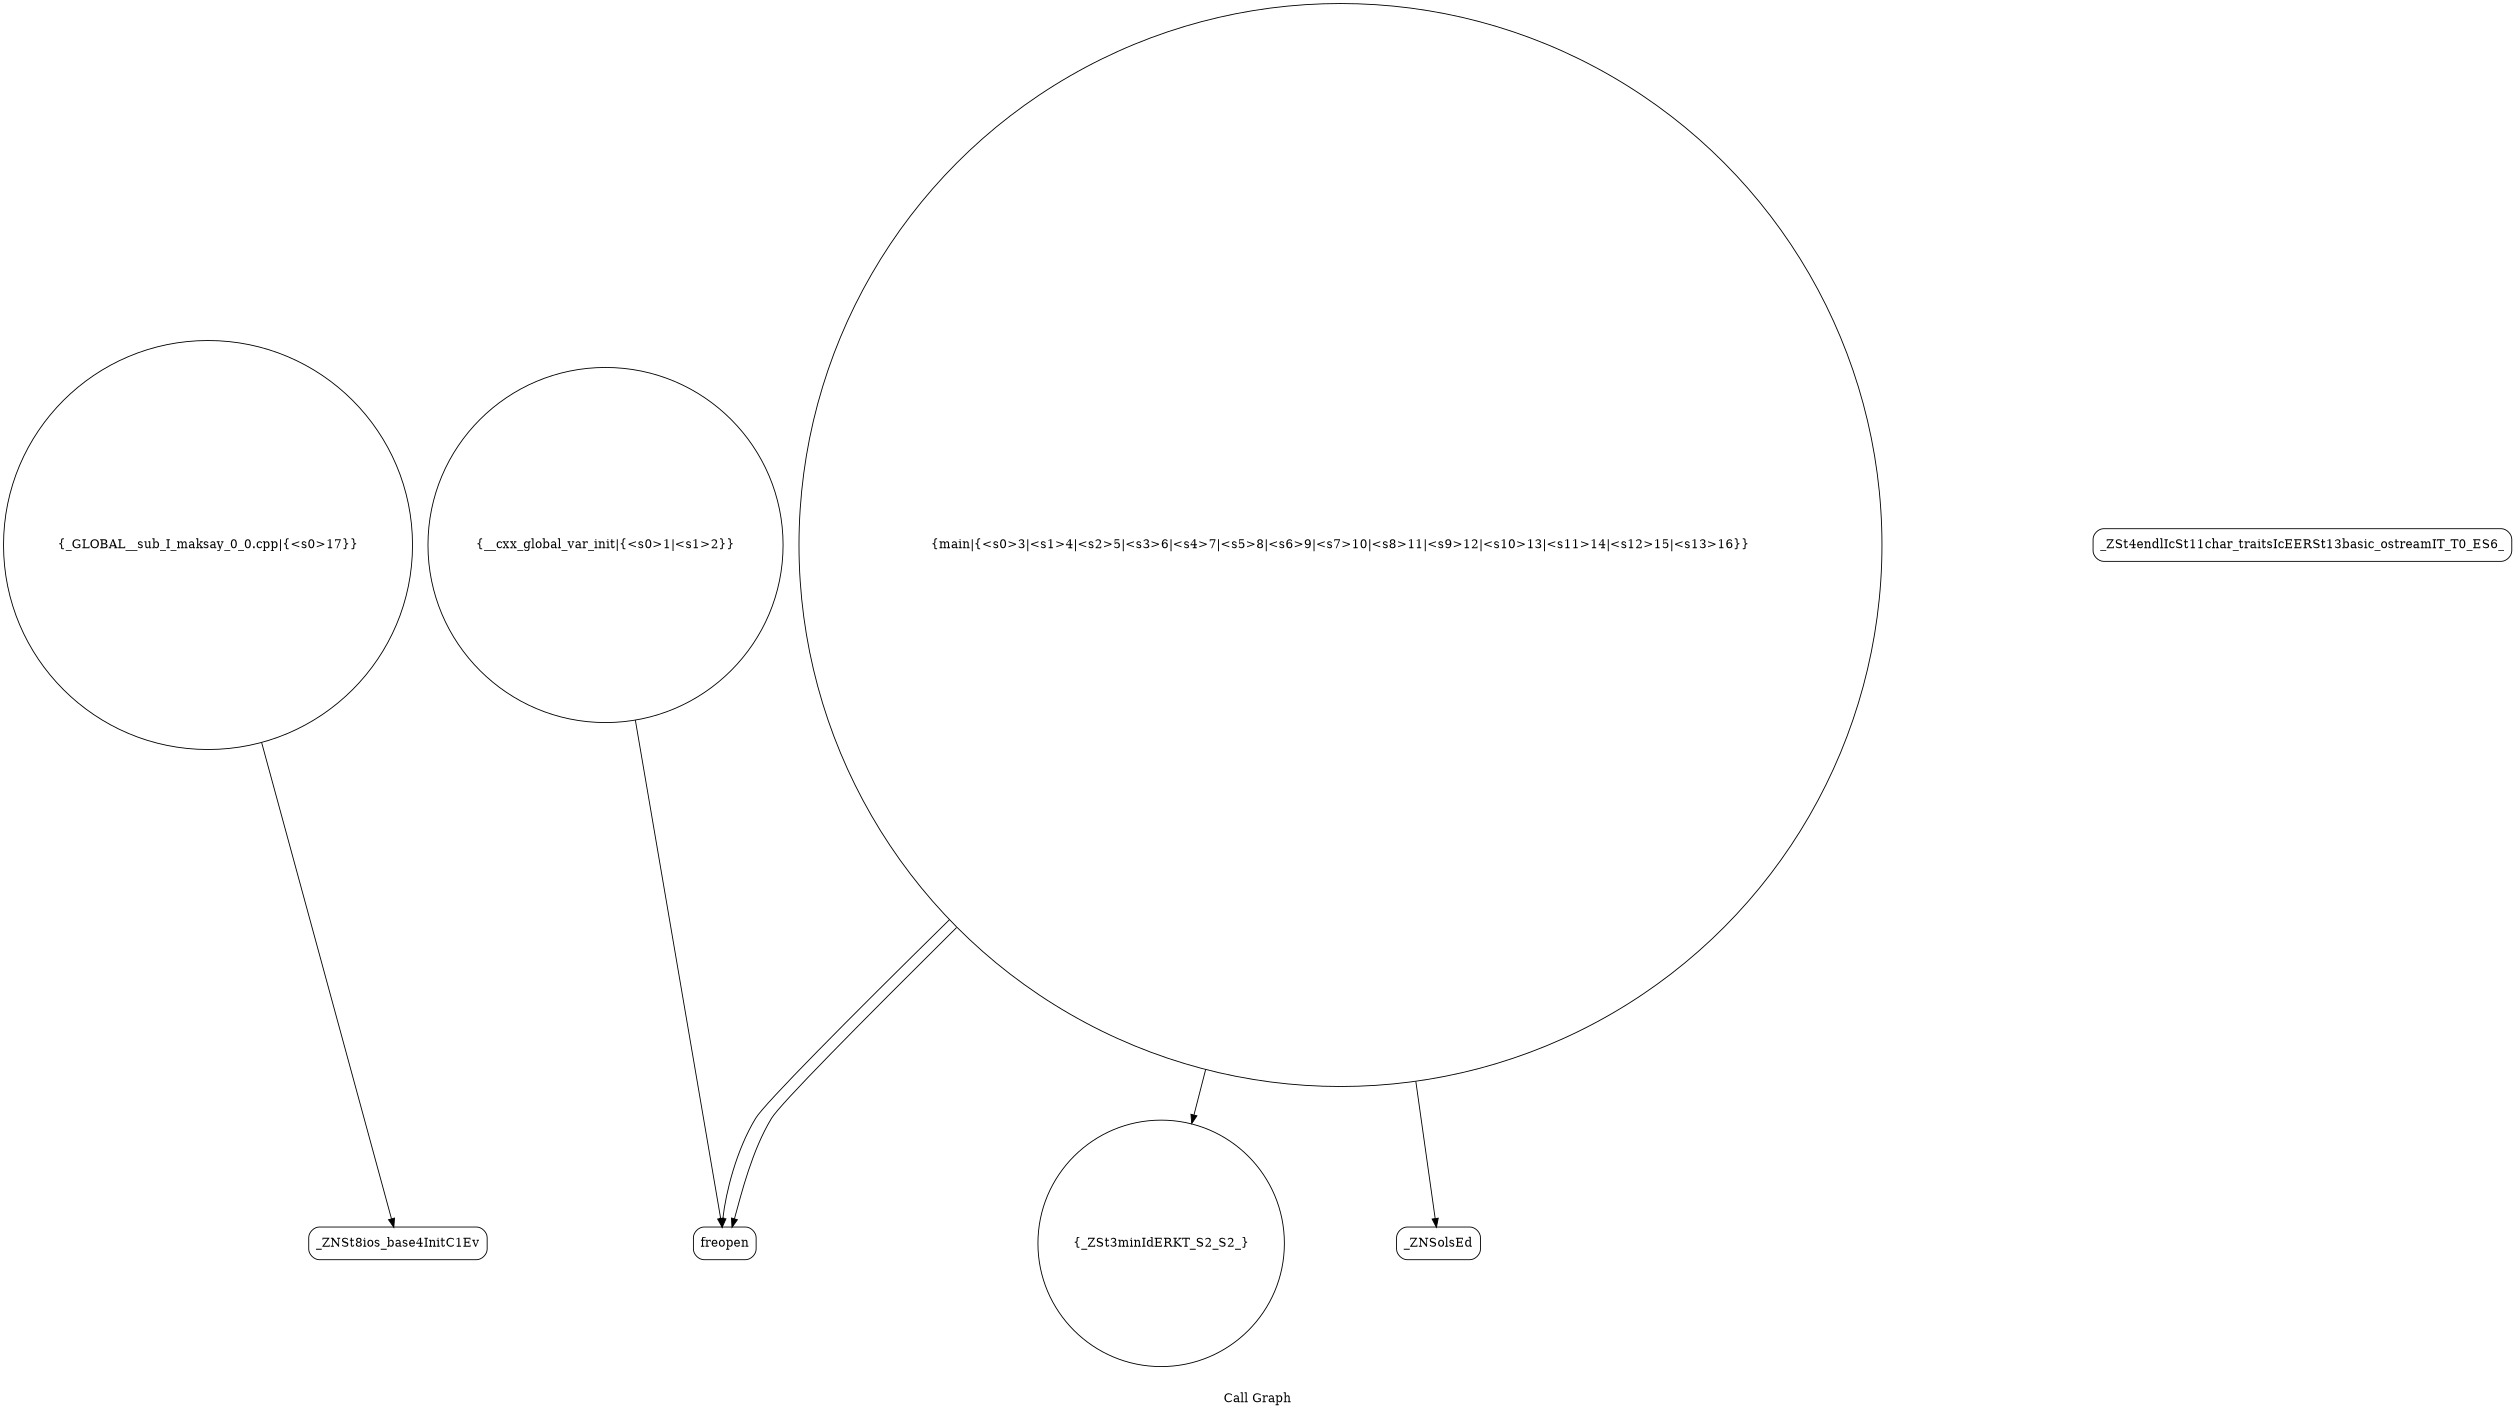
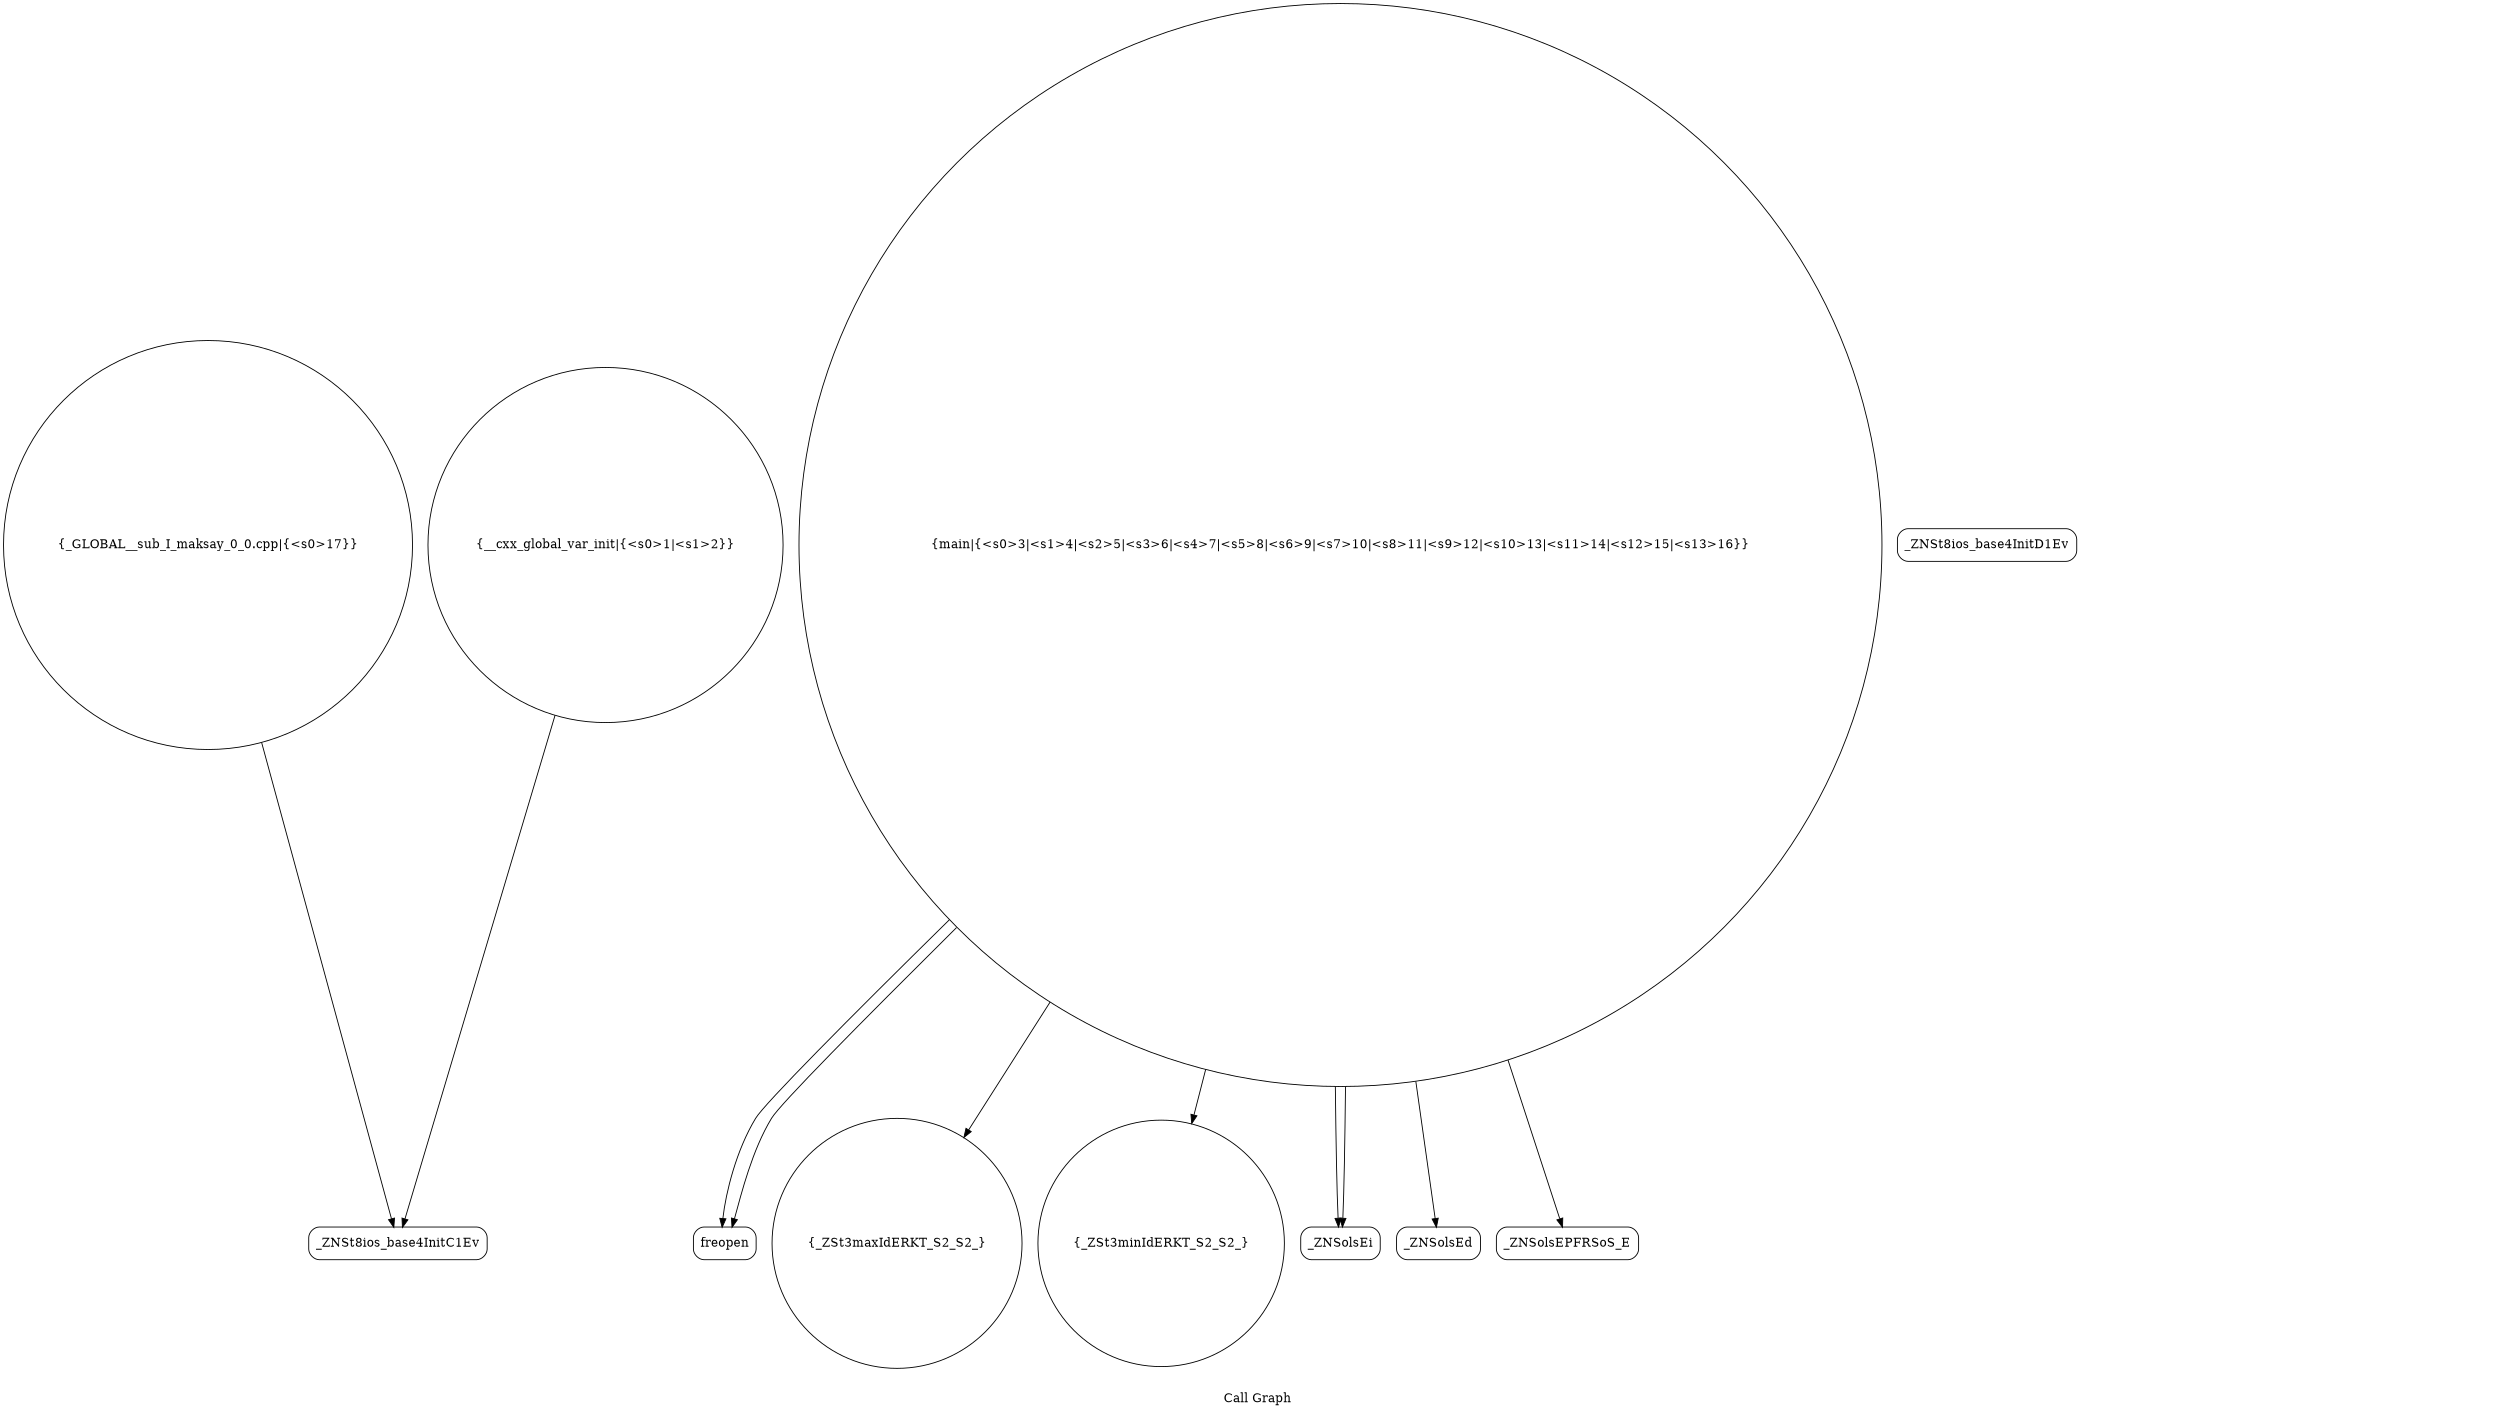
node "_ZNSt8ios_base4InitD1Ev": added
node "_ZSt4endlIcSt11char_traitsIcEERSt13basic_ostreamIT_T0_ES6_": removed
edge "{__cxx_global_var_init|{<s0>1|<s1>2}}" -> "freopen": now "{__cxx_global_var_init|{<s0>1|<s1>2}}" -> "_ZNSt8ios_base4InitC1Ev"
node "{_ZSt3maxIdERKT_S2_S2_}": added
node "_ZNSolsEi": added
node "_ZNSolsEPFRSoS_E": added
